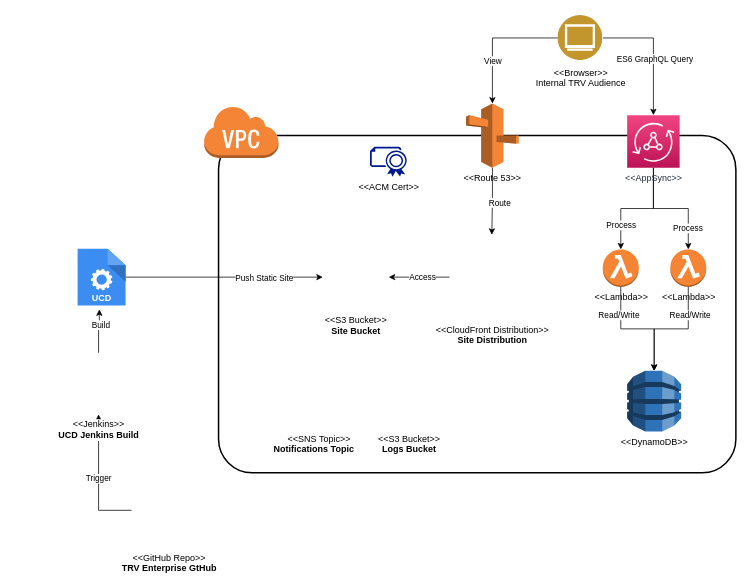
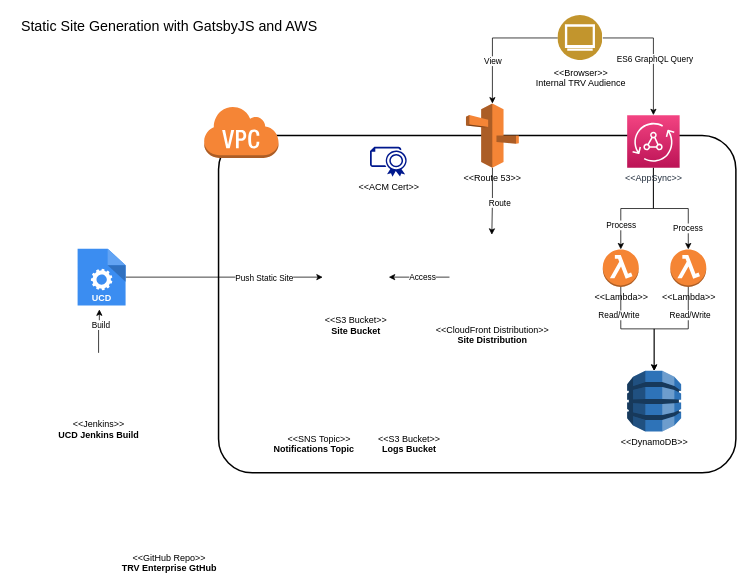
node "Static Site Generation with GatsbyJS and AWS": added
edge "<<GitHub Repo>> TRV Enterprise GtHub" -> "<<Jenkins>> UCD Jenkins Build": removed, label "Trigger"
